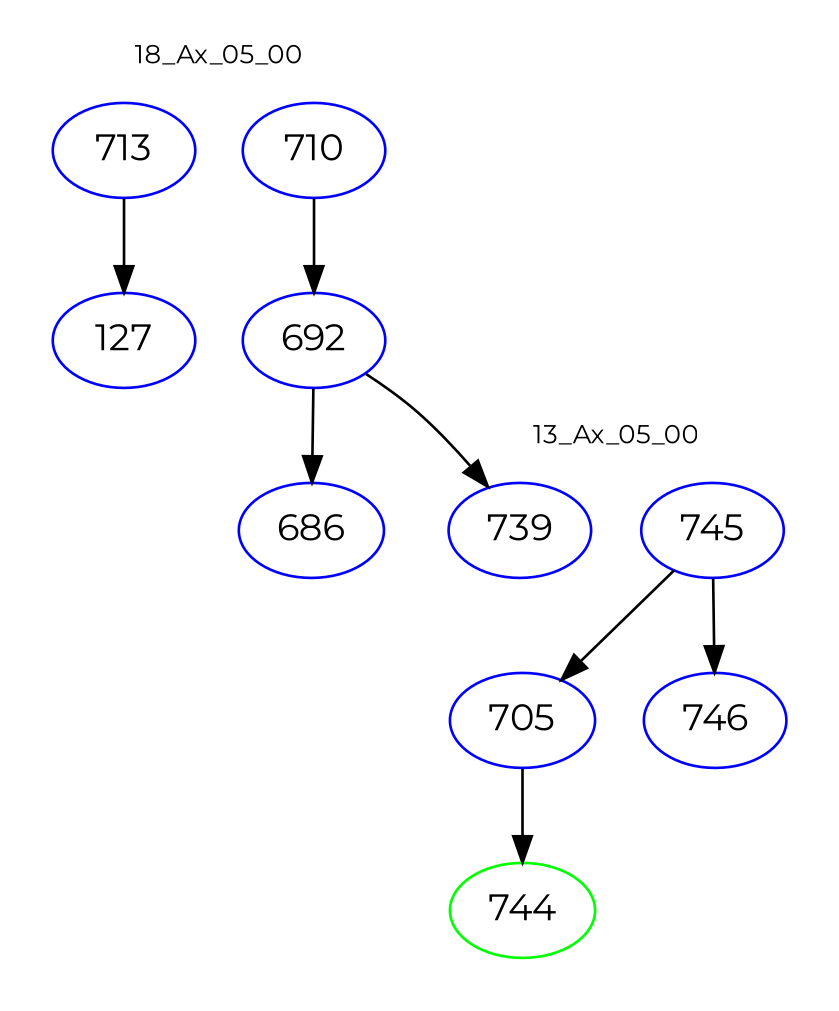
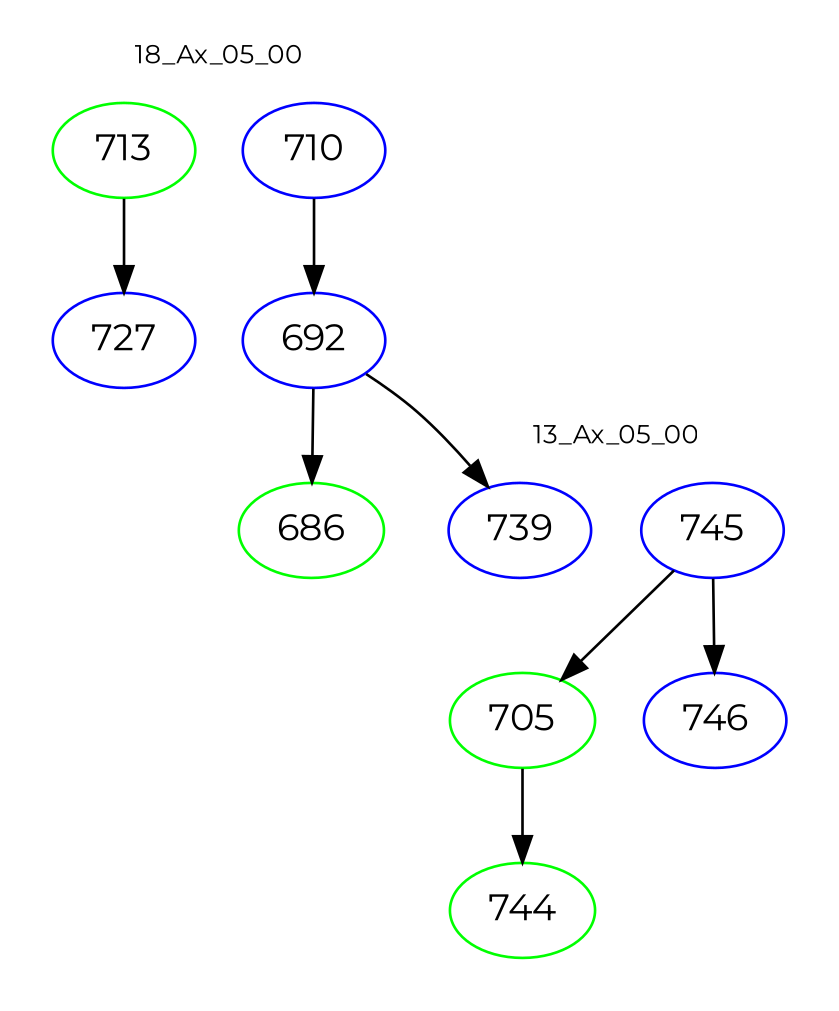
node "713": color blue -> green
node "127": label "127" -> "727"
node "686": color blue -> green
node "705": color blue -> green
